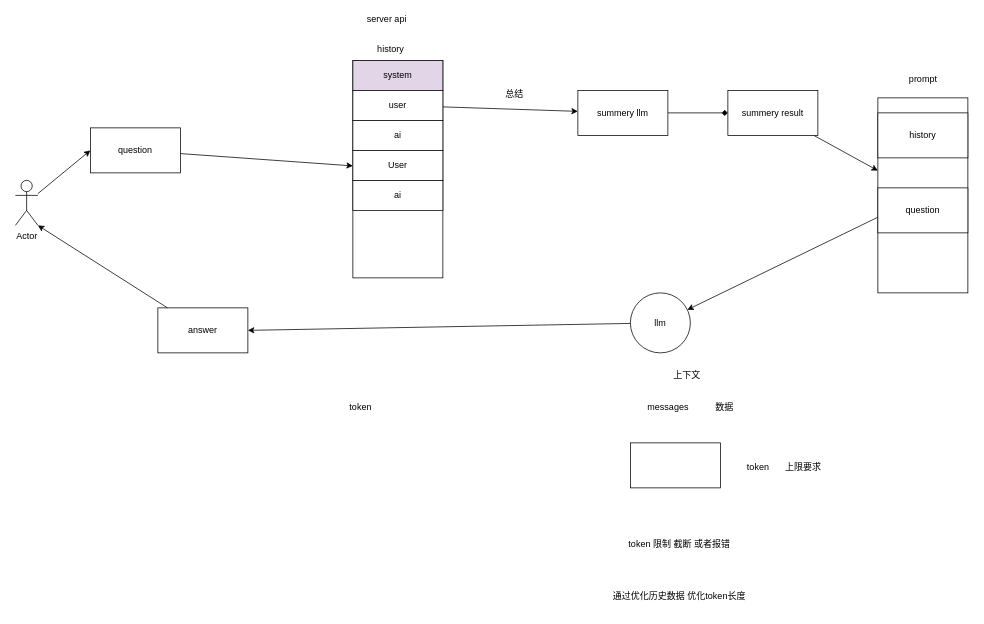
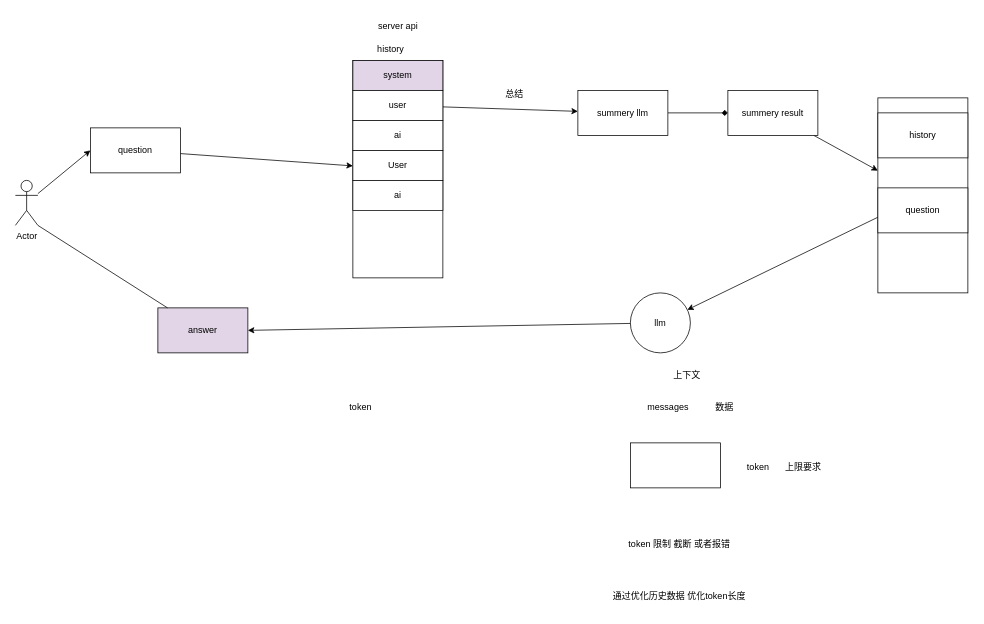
node "server api": moved (387, 19) -> (398, 27)
node "prompt": removed
edge "answer" -> "Actor": arrowhead classic -> none
node "answer": fillcolor #ffffff -> #e1d5e7
